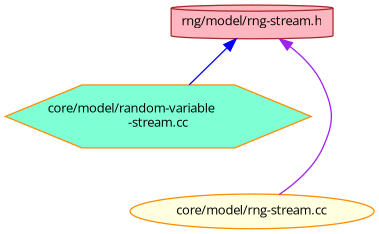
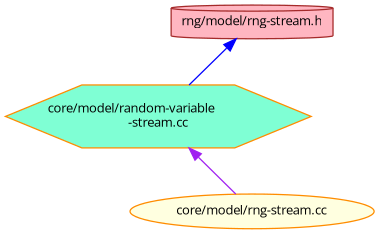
edge "core/model/rng-stream.cc" -> "rng/model/rng-stream.h": now "core/model/rng-stream.cc" -> "core/model/random-variable -stream.cc"
